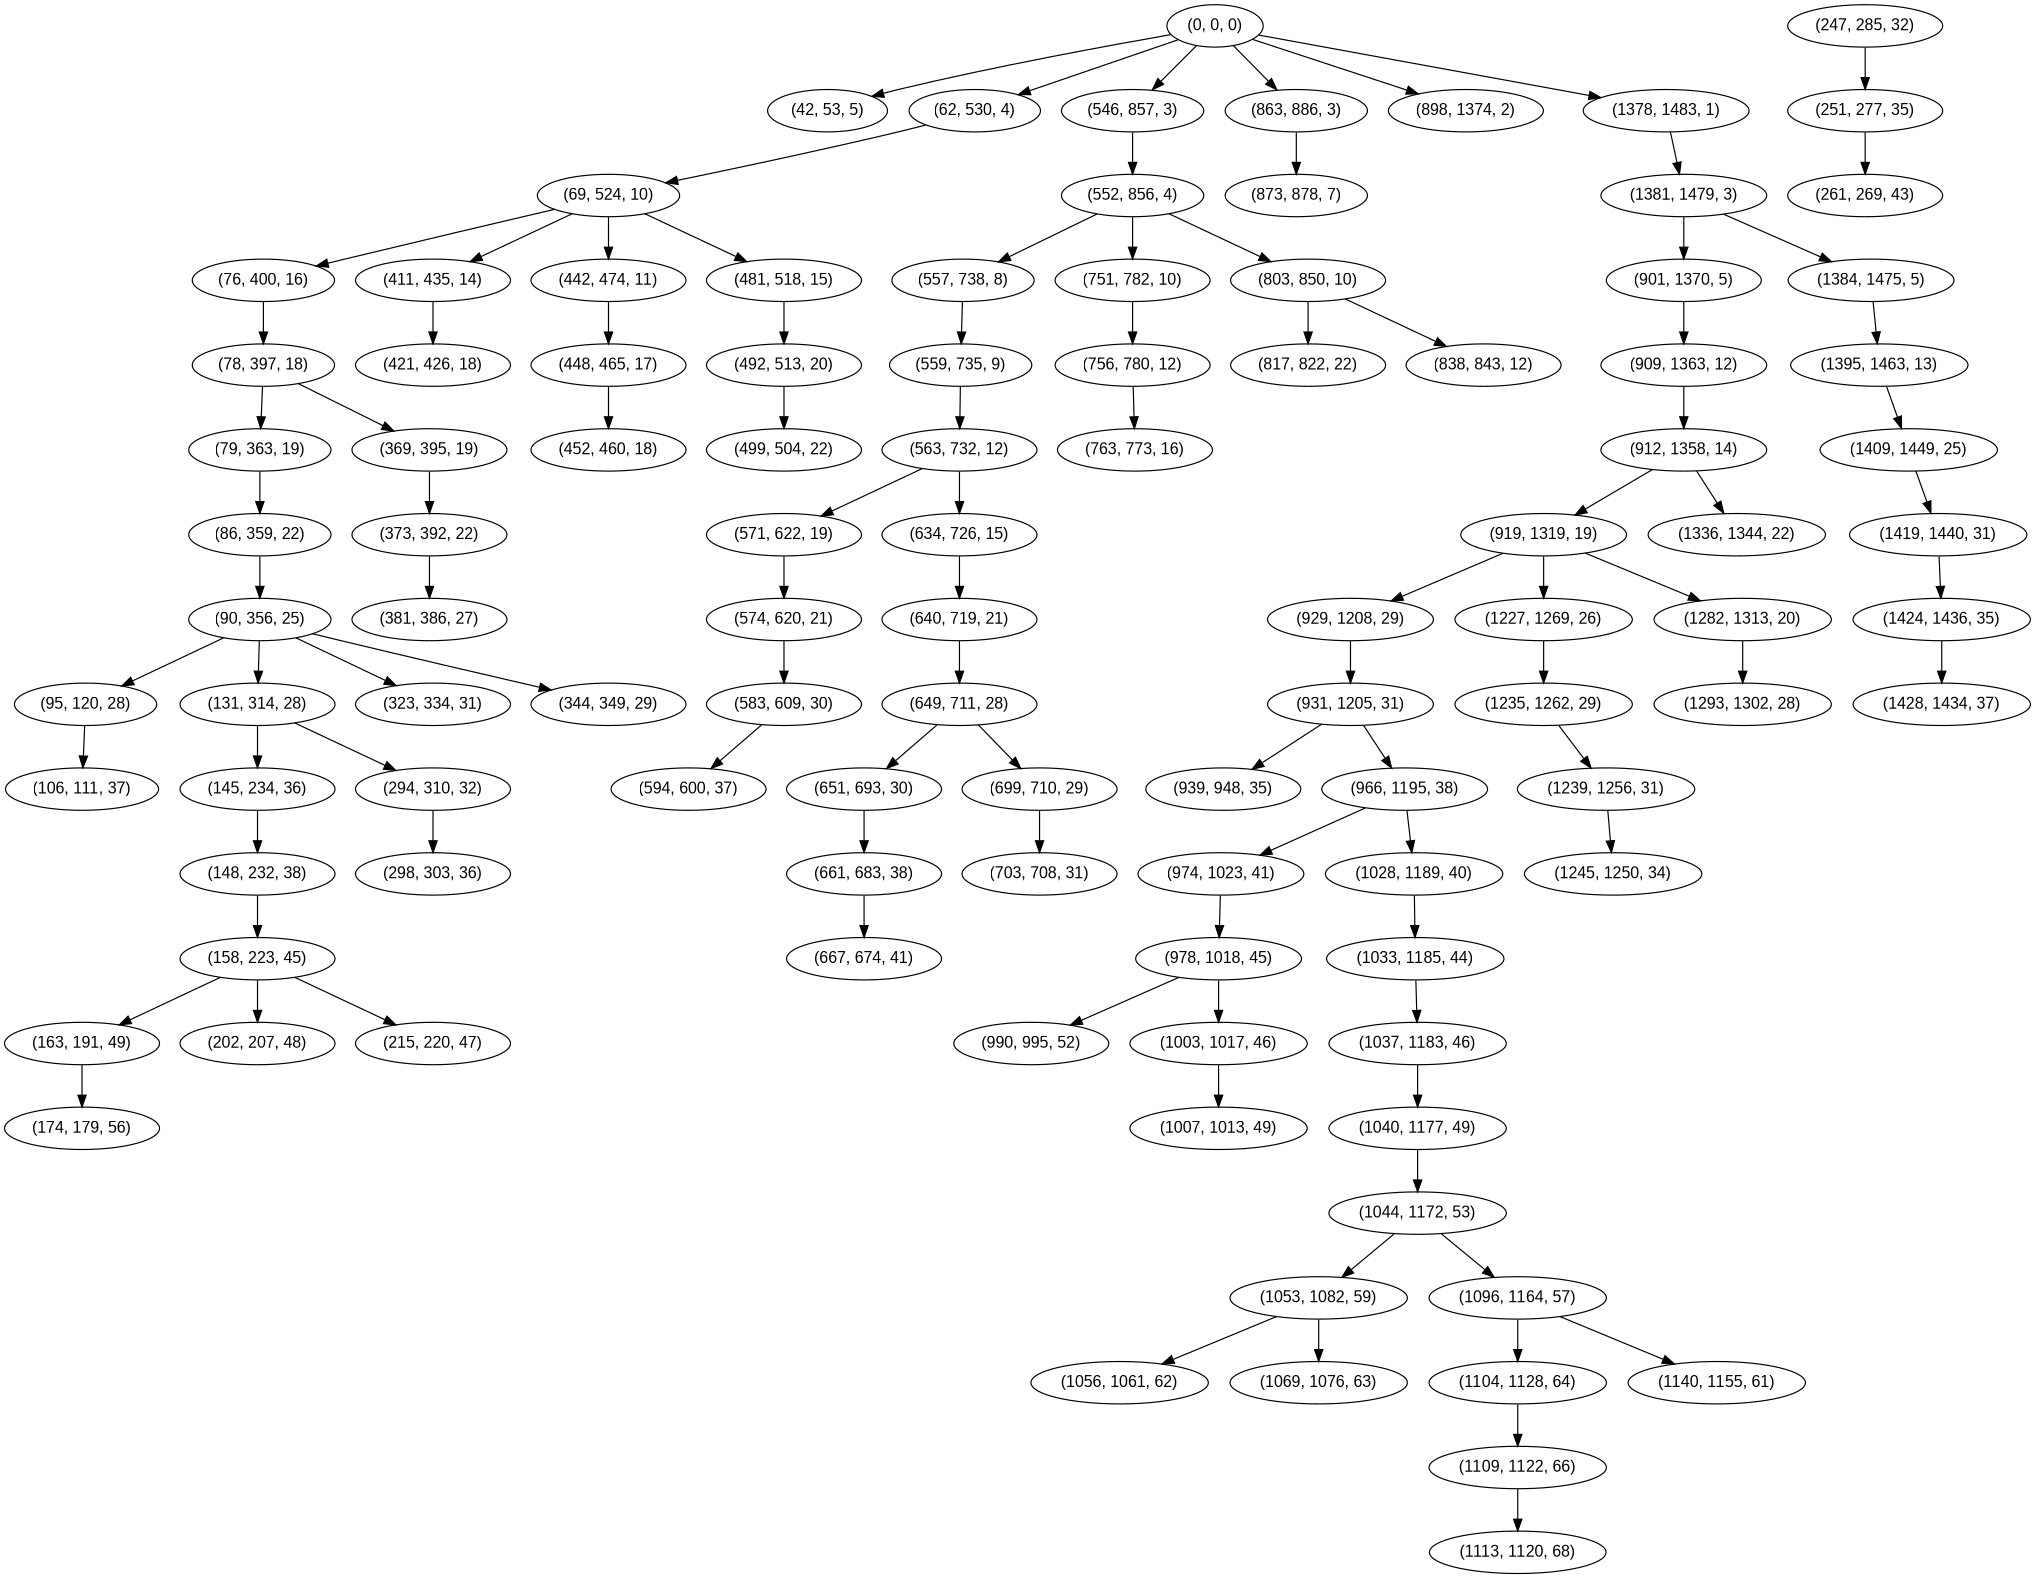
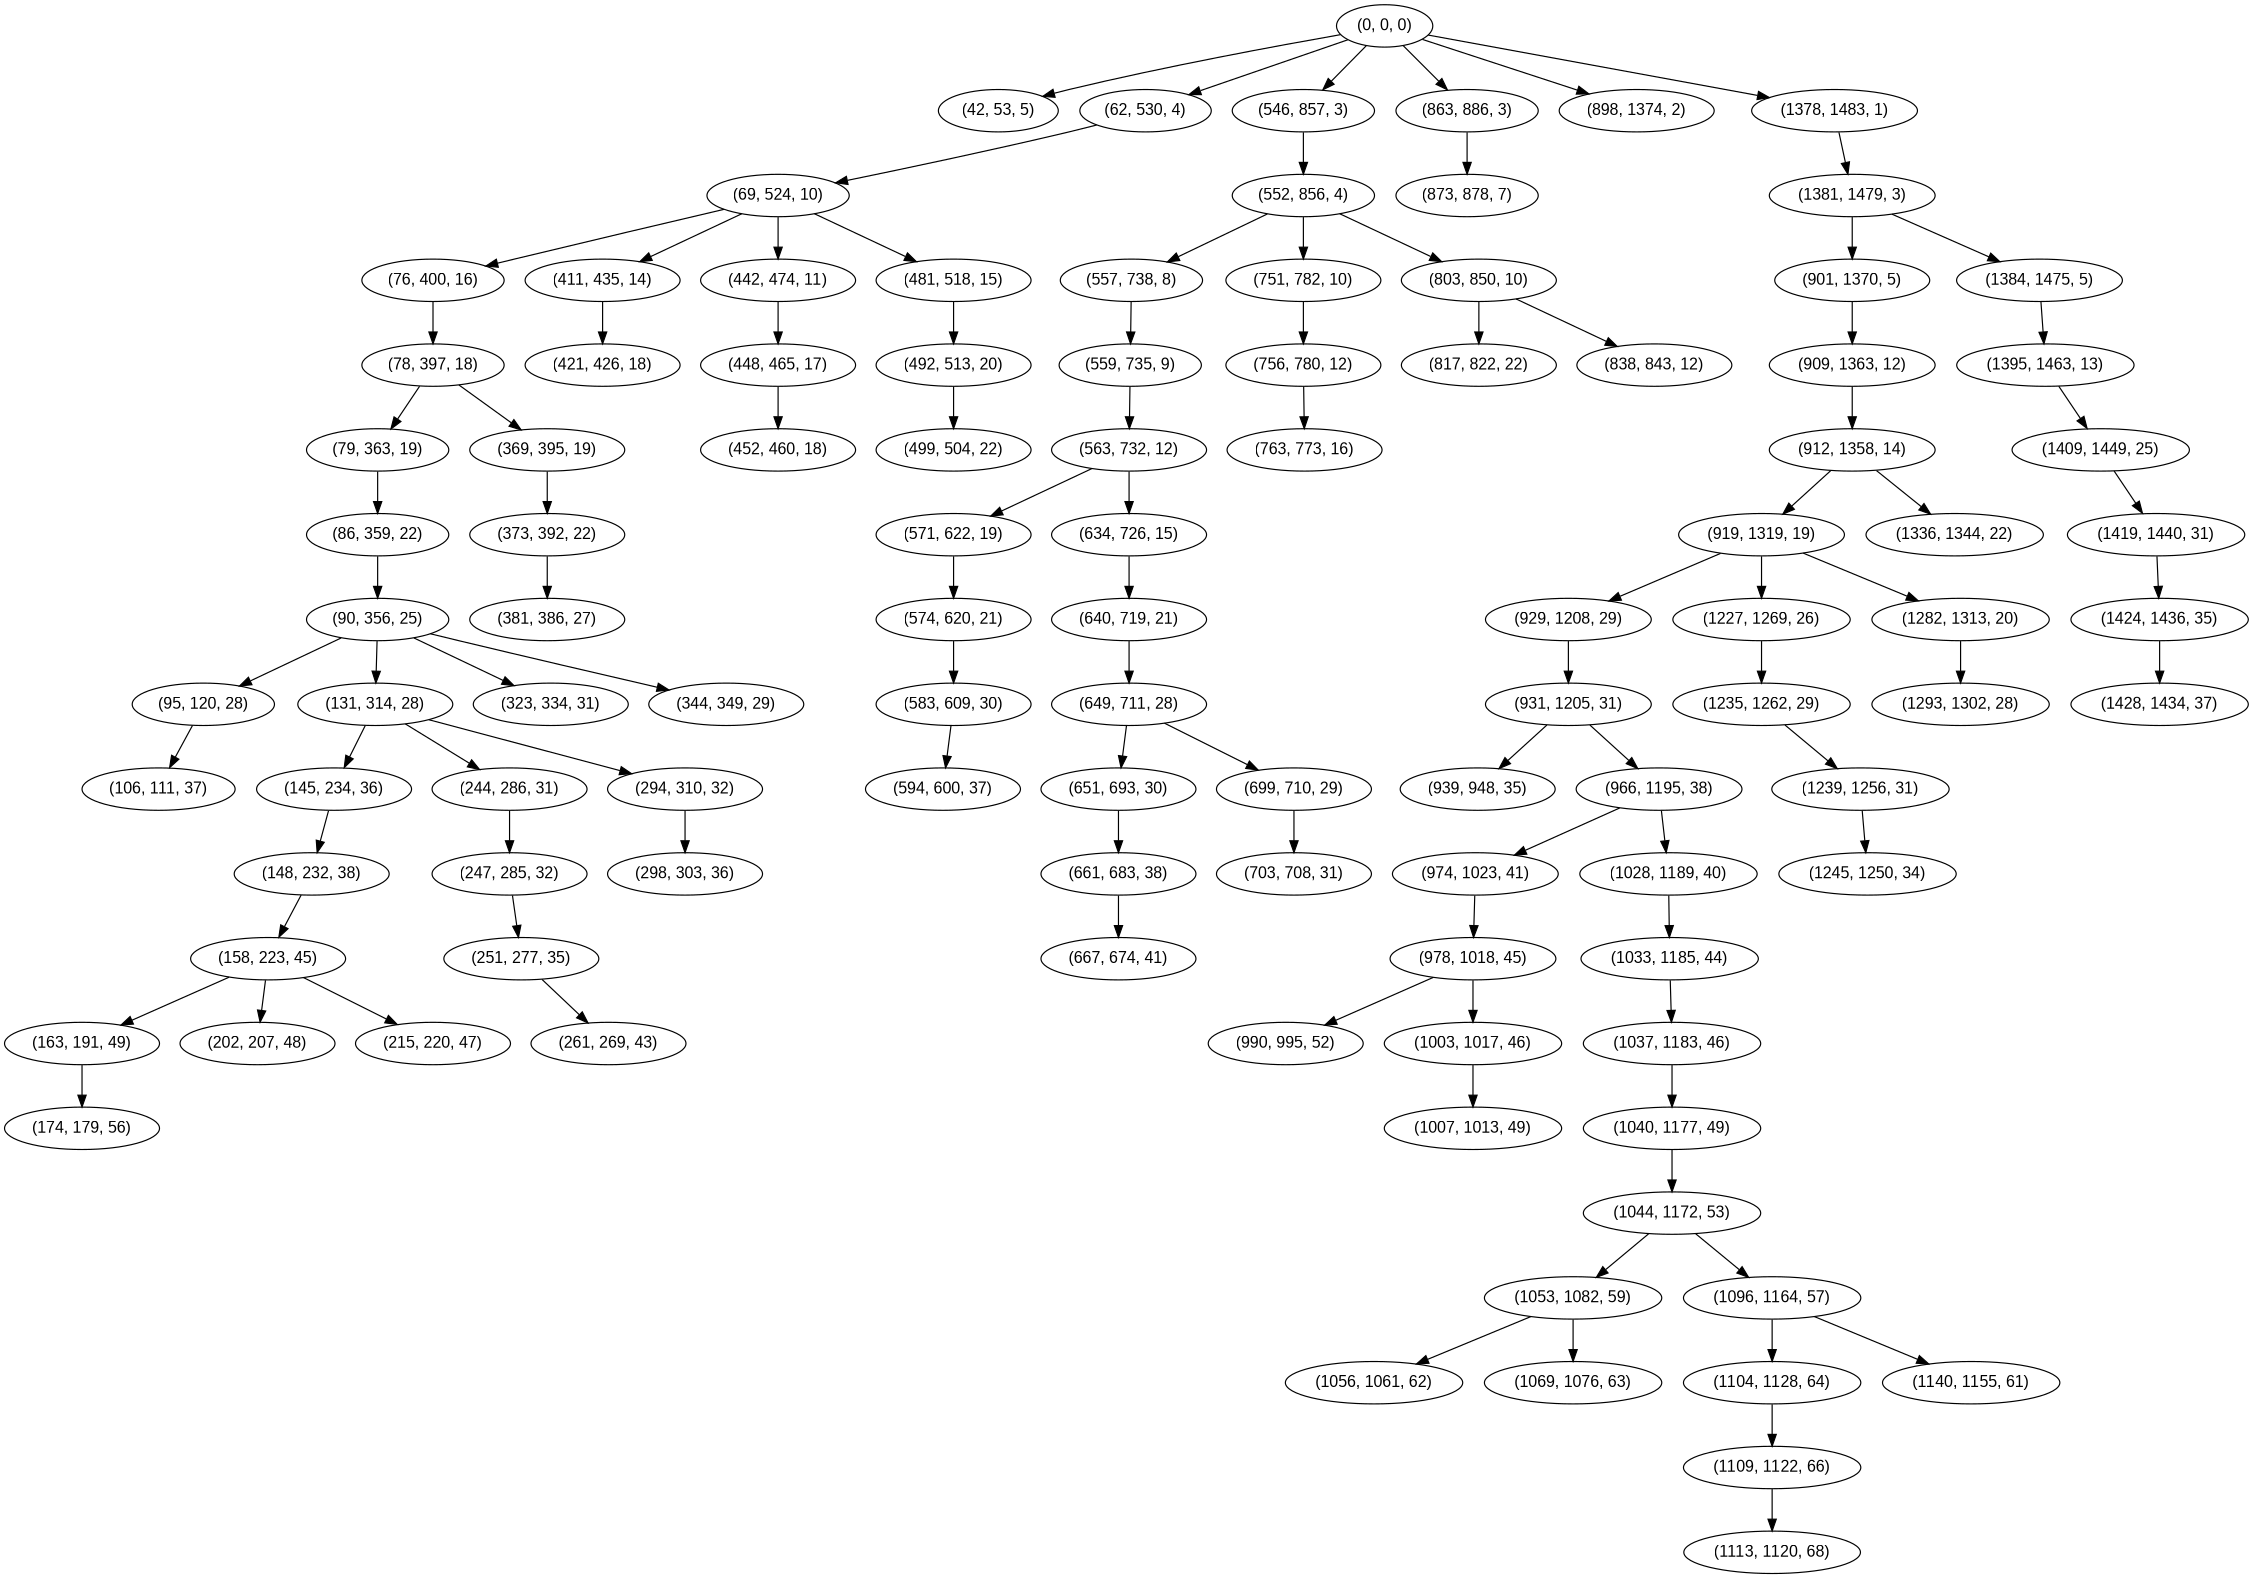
node "(244, 286, 31)": added
